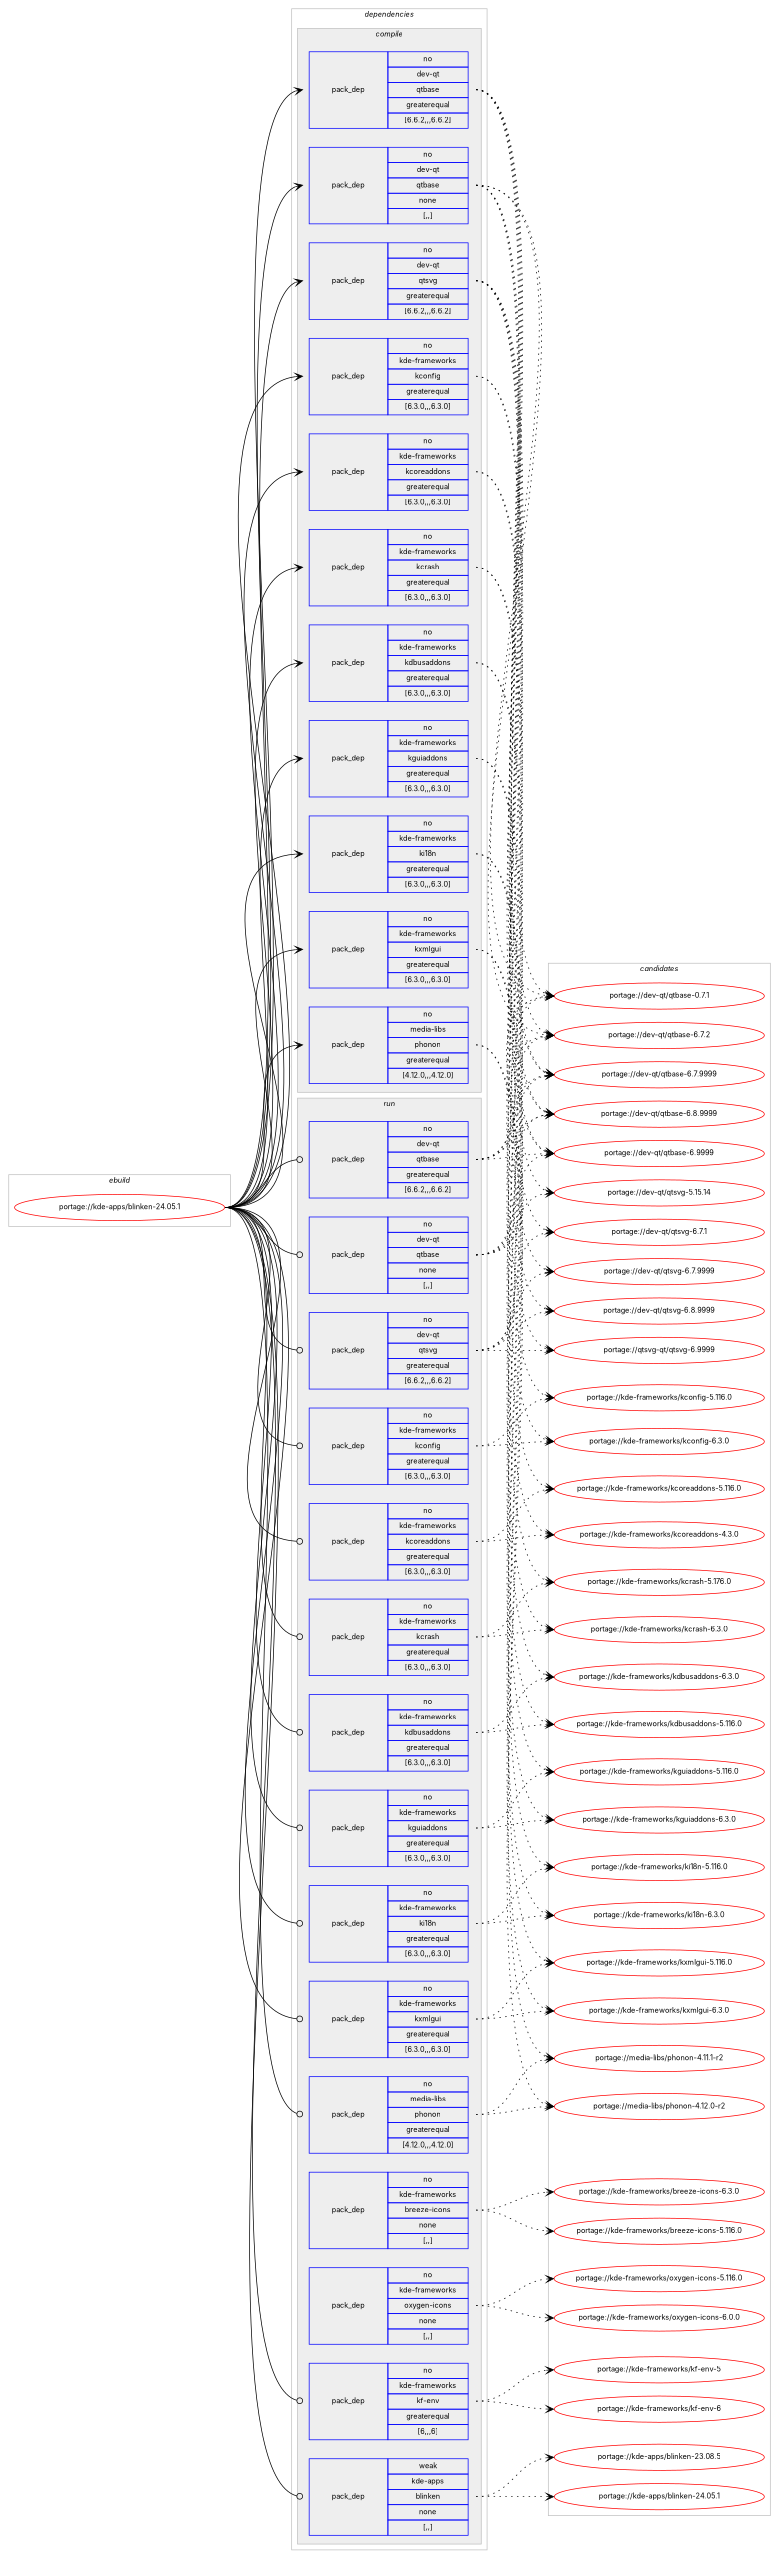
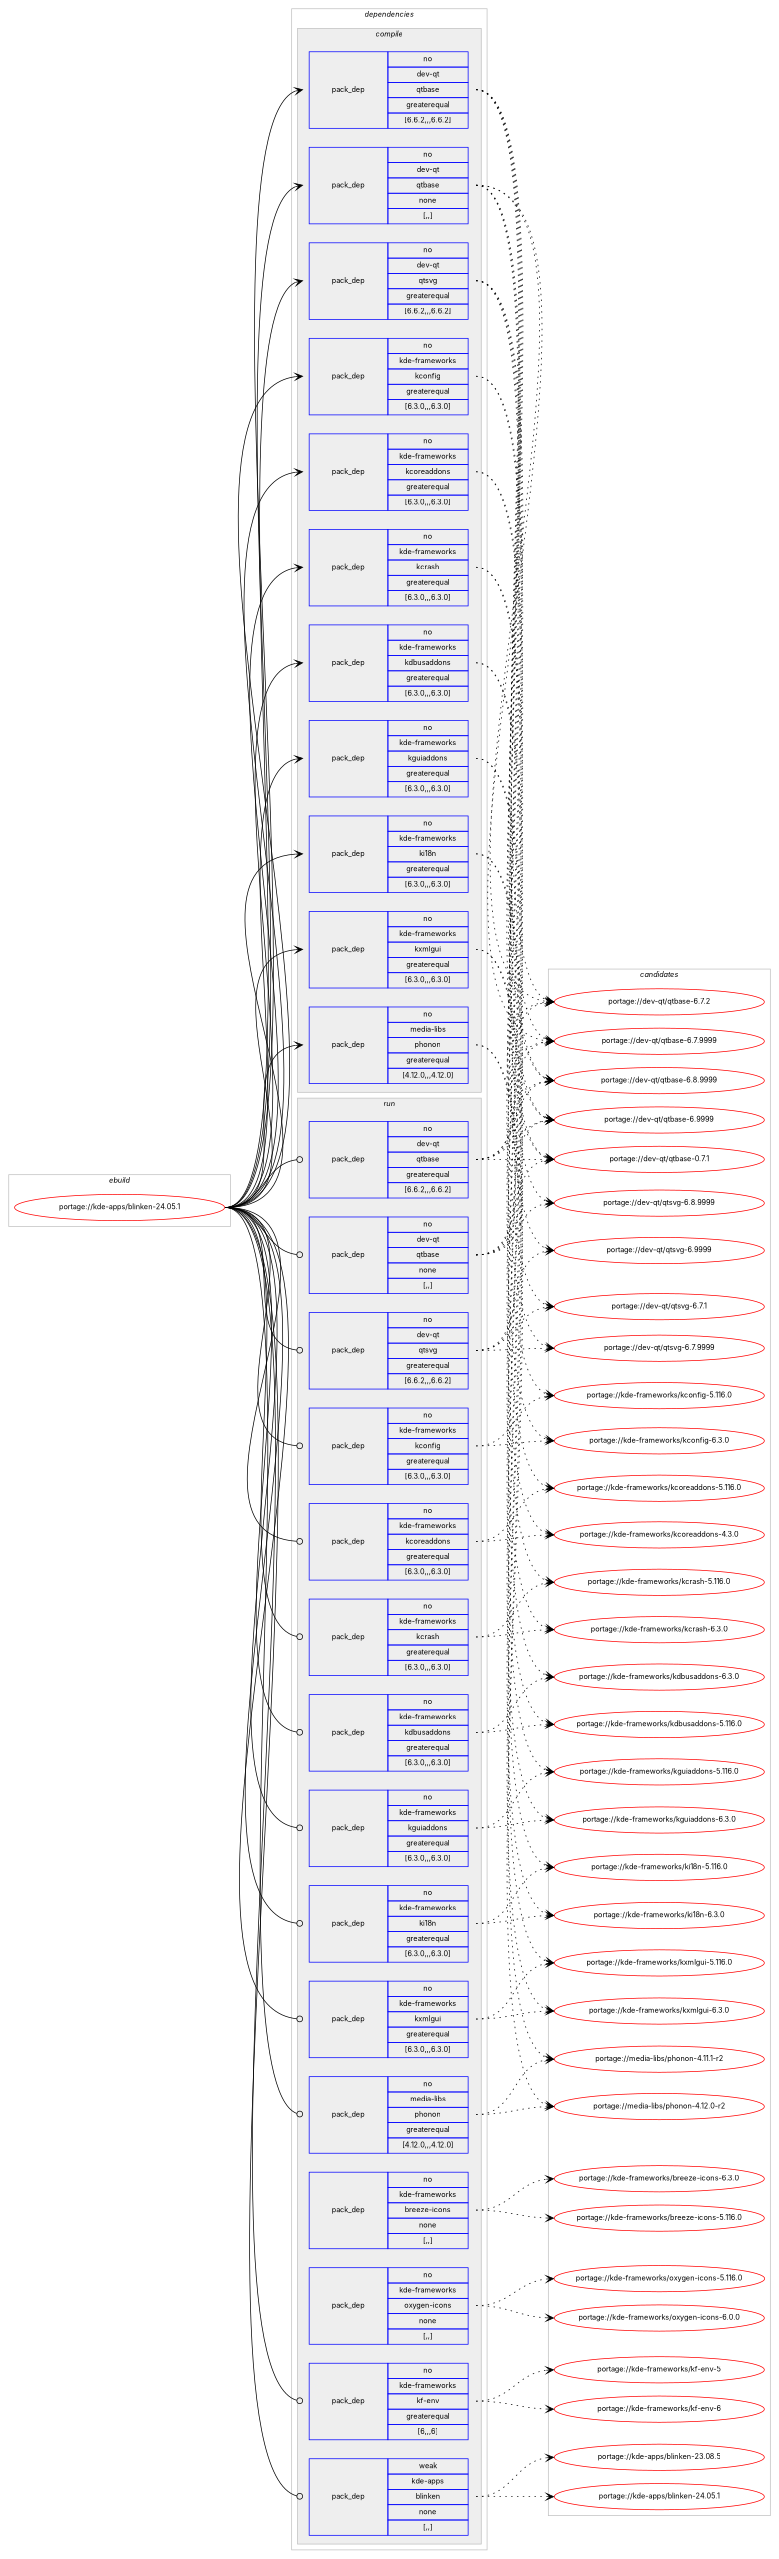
node "portage://dev-qt/qtsvg-5.15.14": removed
node "portage://qtsvg-qt/qtsvg-6.9999": label "portage://qtsvg-qt/qtsvg-6.9999" -> "portage://dev-qt/qtsvg-6.9999"
node "portage://kde-frameworks/kcrash-5.176.0": label "portage://kde-frameworks/kcrash-5.176.0" -> "portage://kde-frameworks/kcrash-5.116.0"
